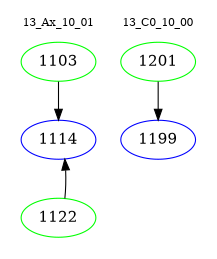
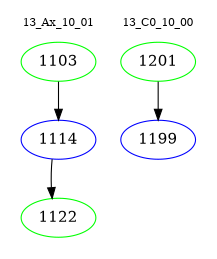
edge "1122" -> "1114": reversed
